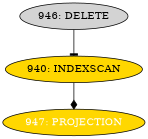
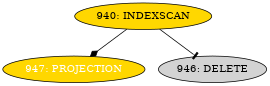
edge "946: DELETE" -> "940: INDEXSCAN": reversed
